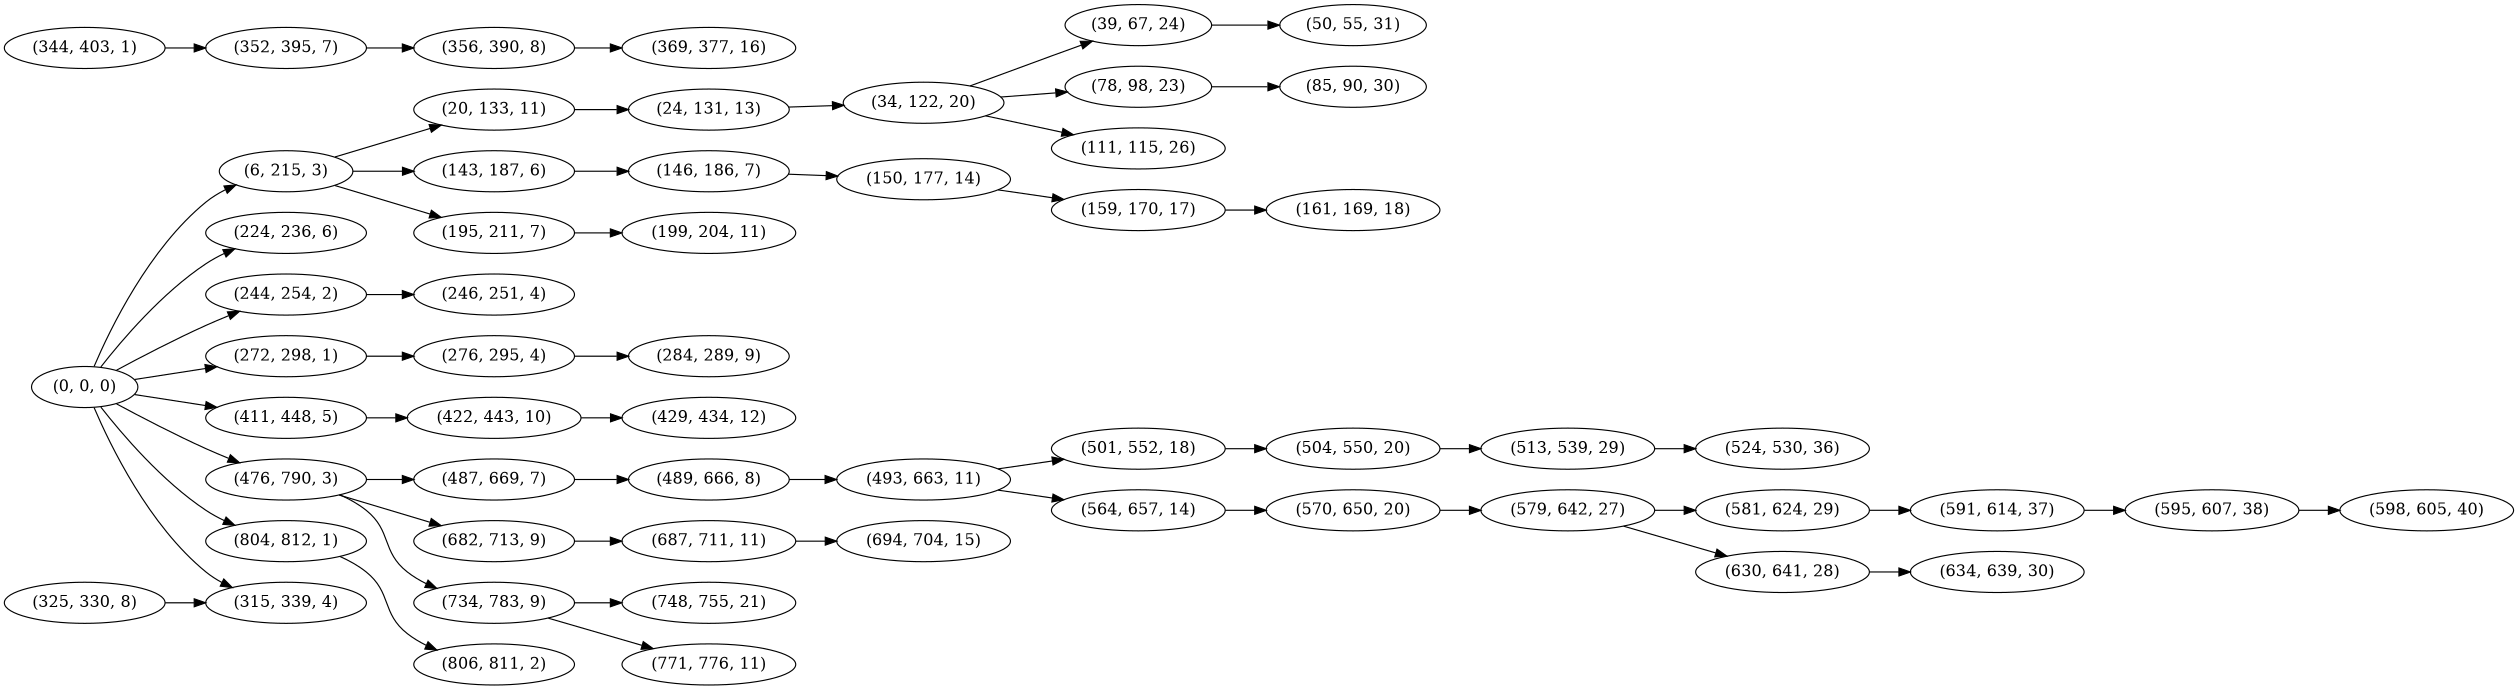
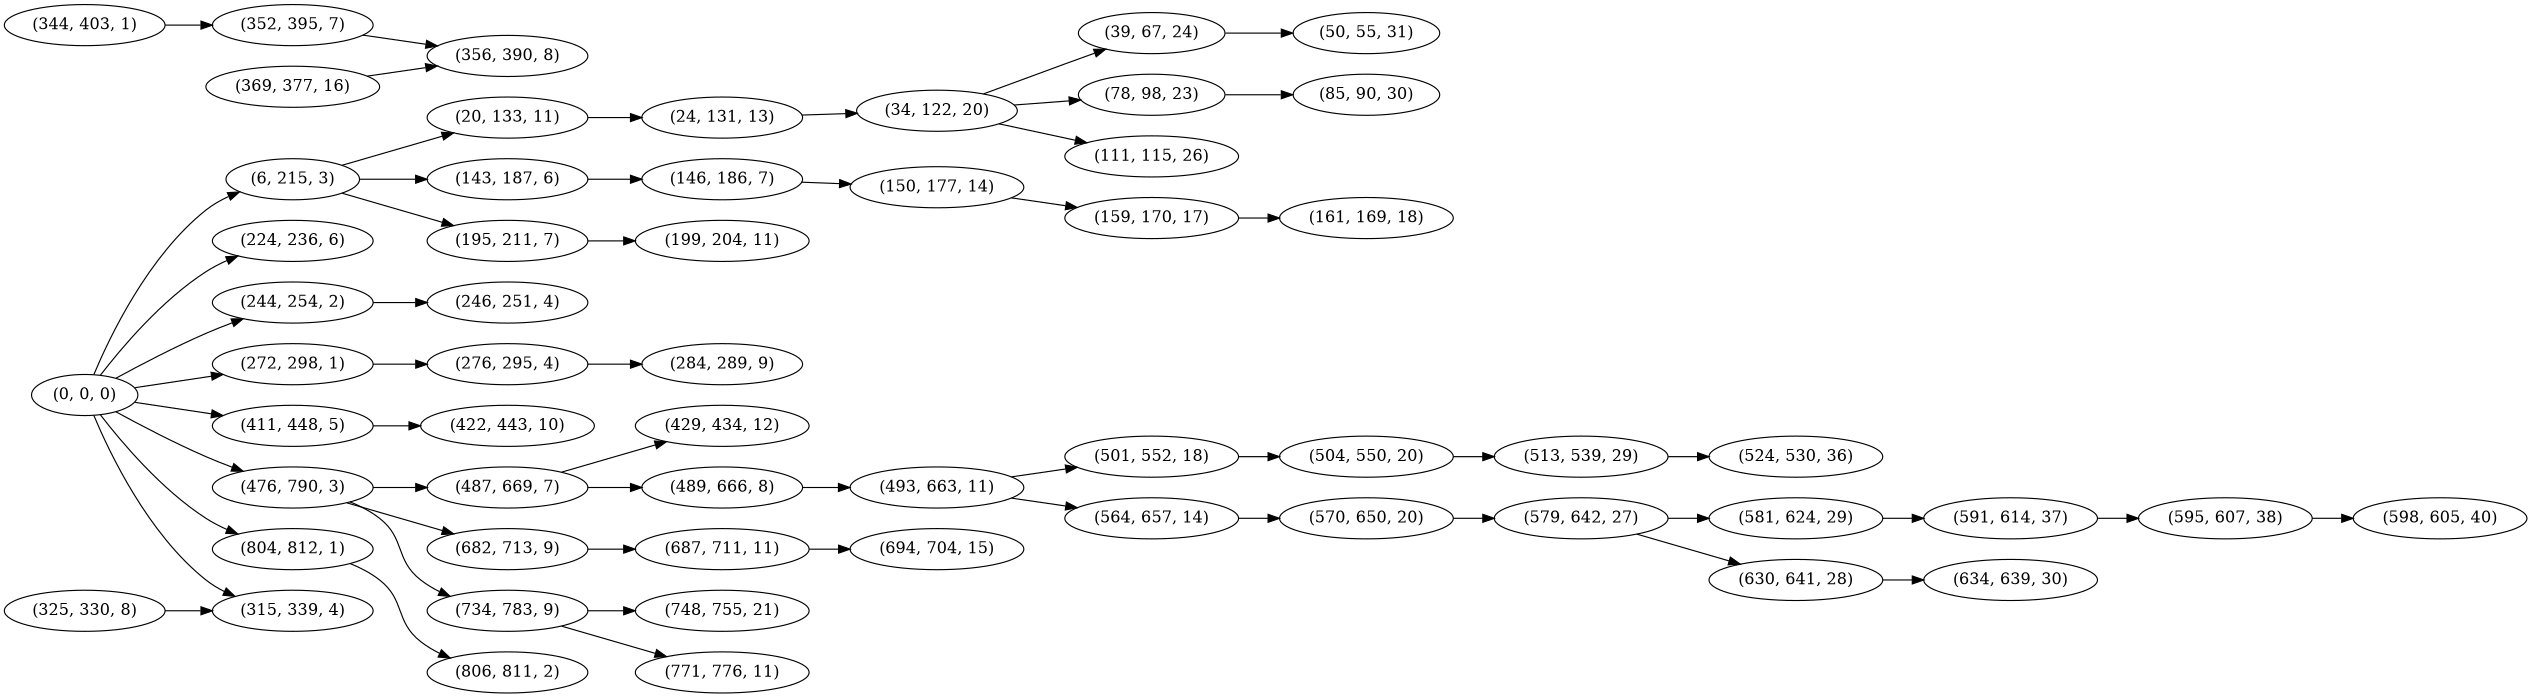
edge "(356, 390, 8)" -> "(369, 377, 16)": reversed
edge "(422, 443, 10)" -> "(429, 434, 12)": now "(487, 669, 7)" -> "(429, 434, 12)"
